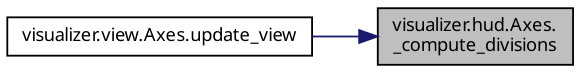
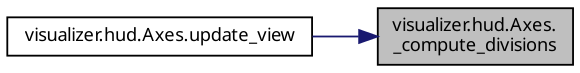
node "visualizer.view.Axes.update_view": label "visualizer.view.Axes.update_view" -> "visualizer.hud.Axes.update_view"
